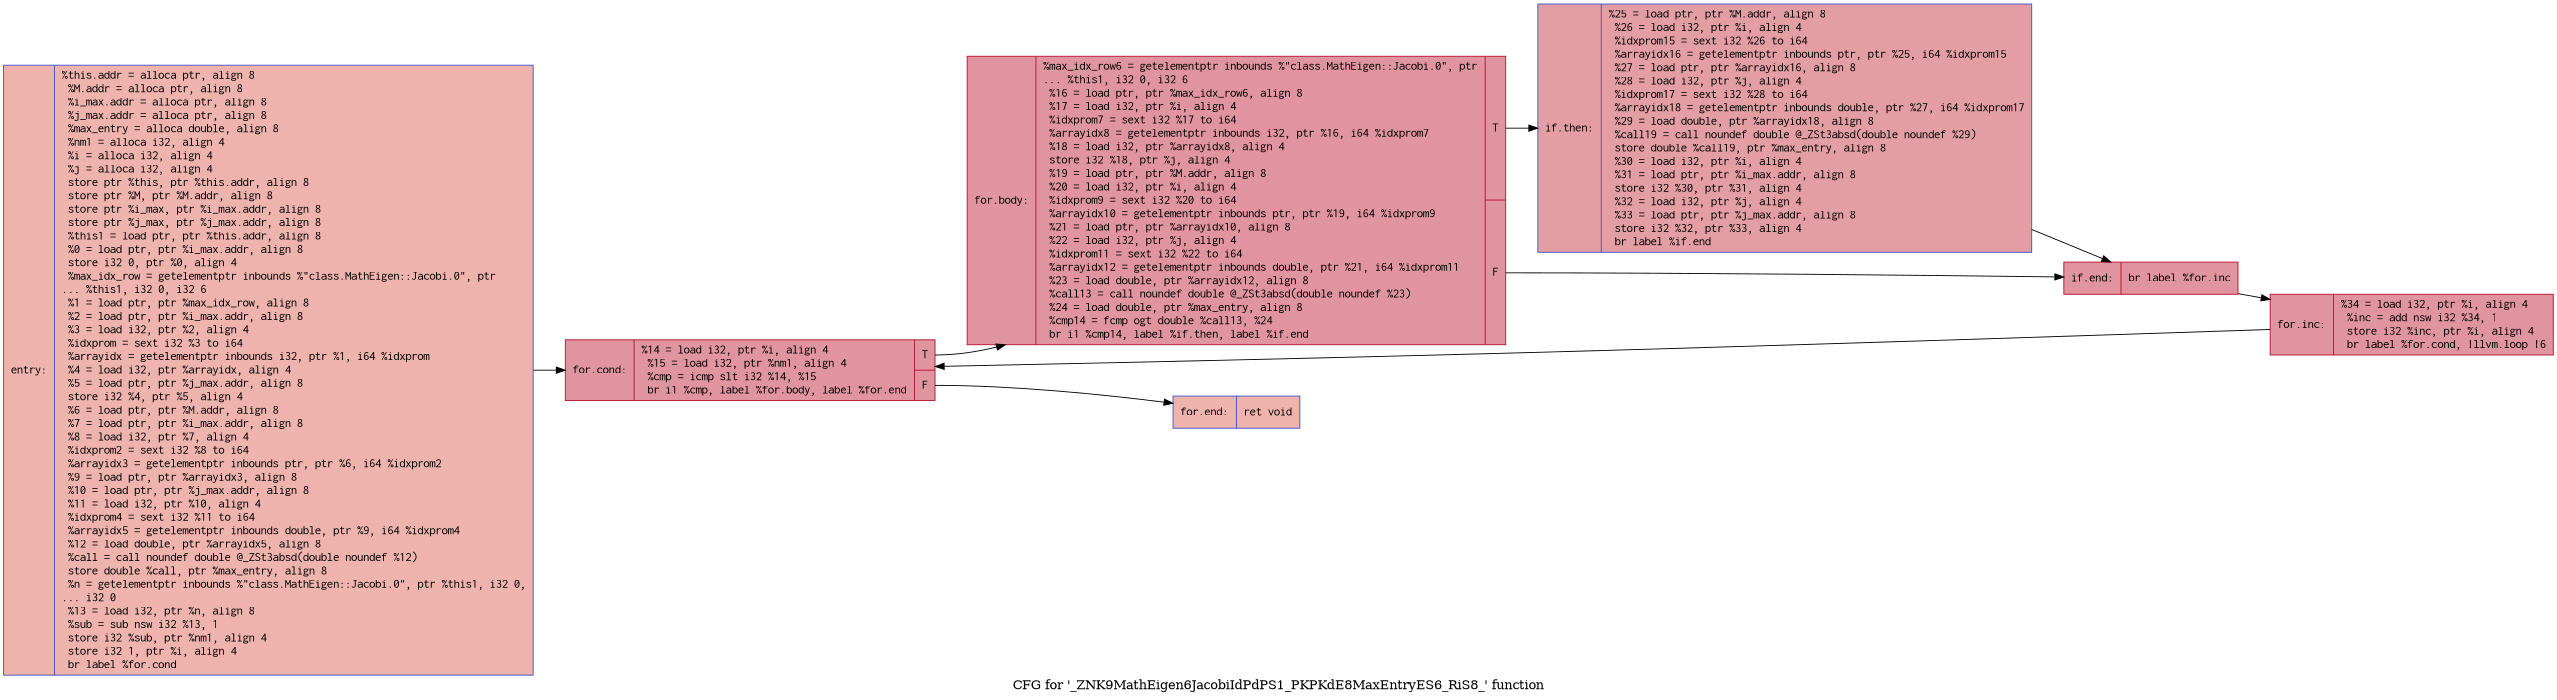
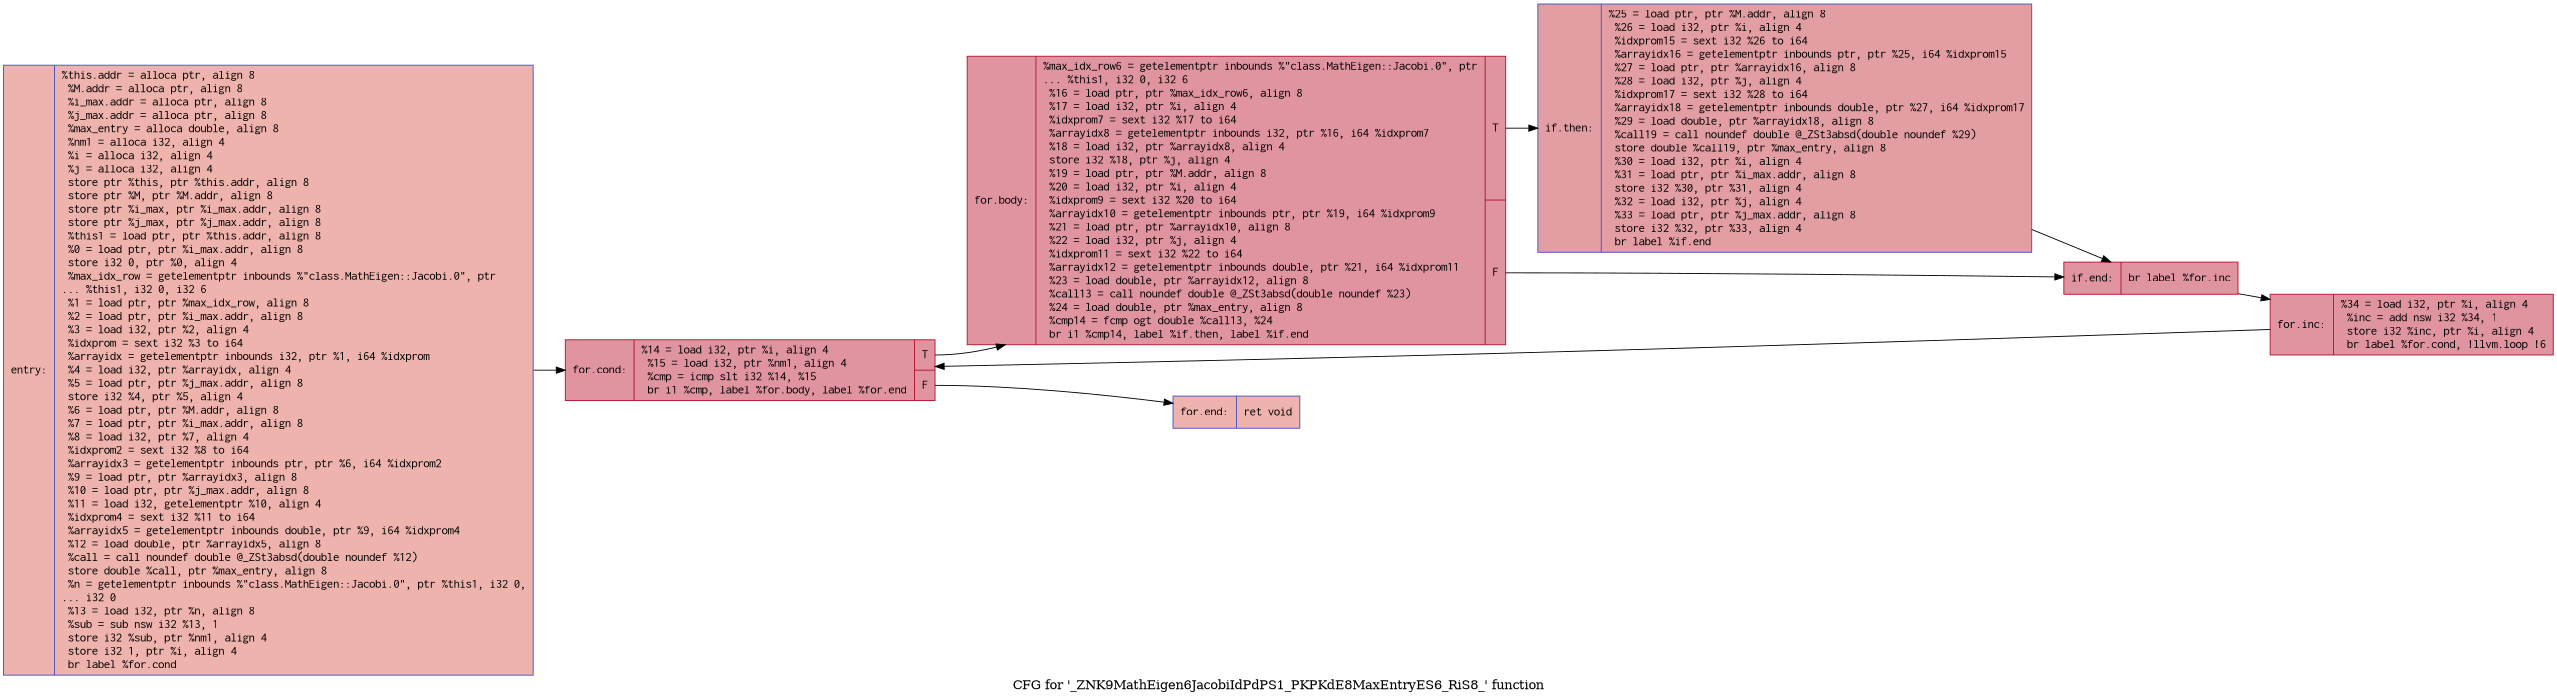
node "entry:": text "%11 = load i32, ptr %10, align 4" -> "%11 = load i32, getelementptr %10, align 4"
